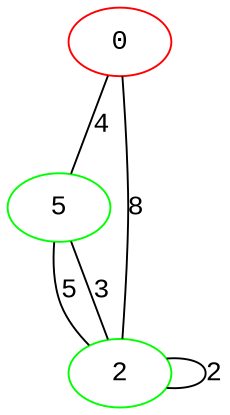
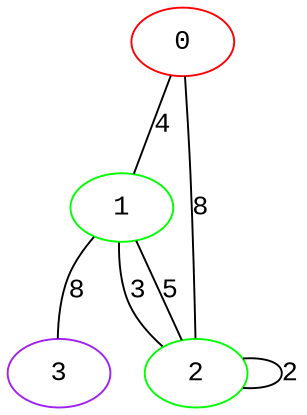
node "5": label "5" -> "1"
node "3": added
